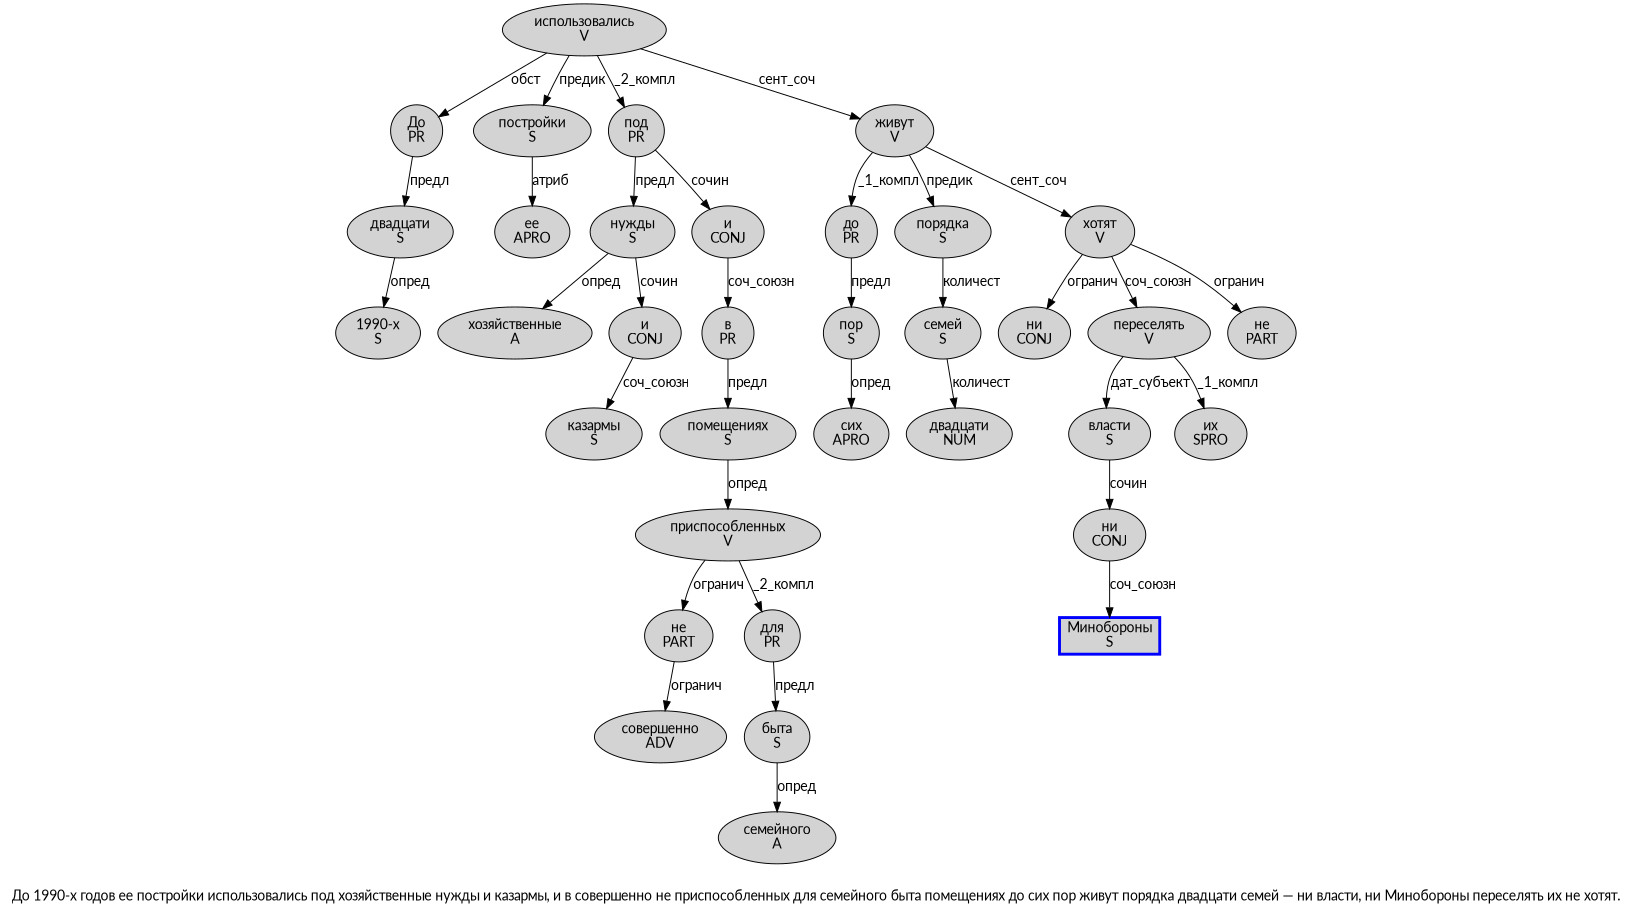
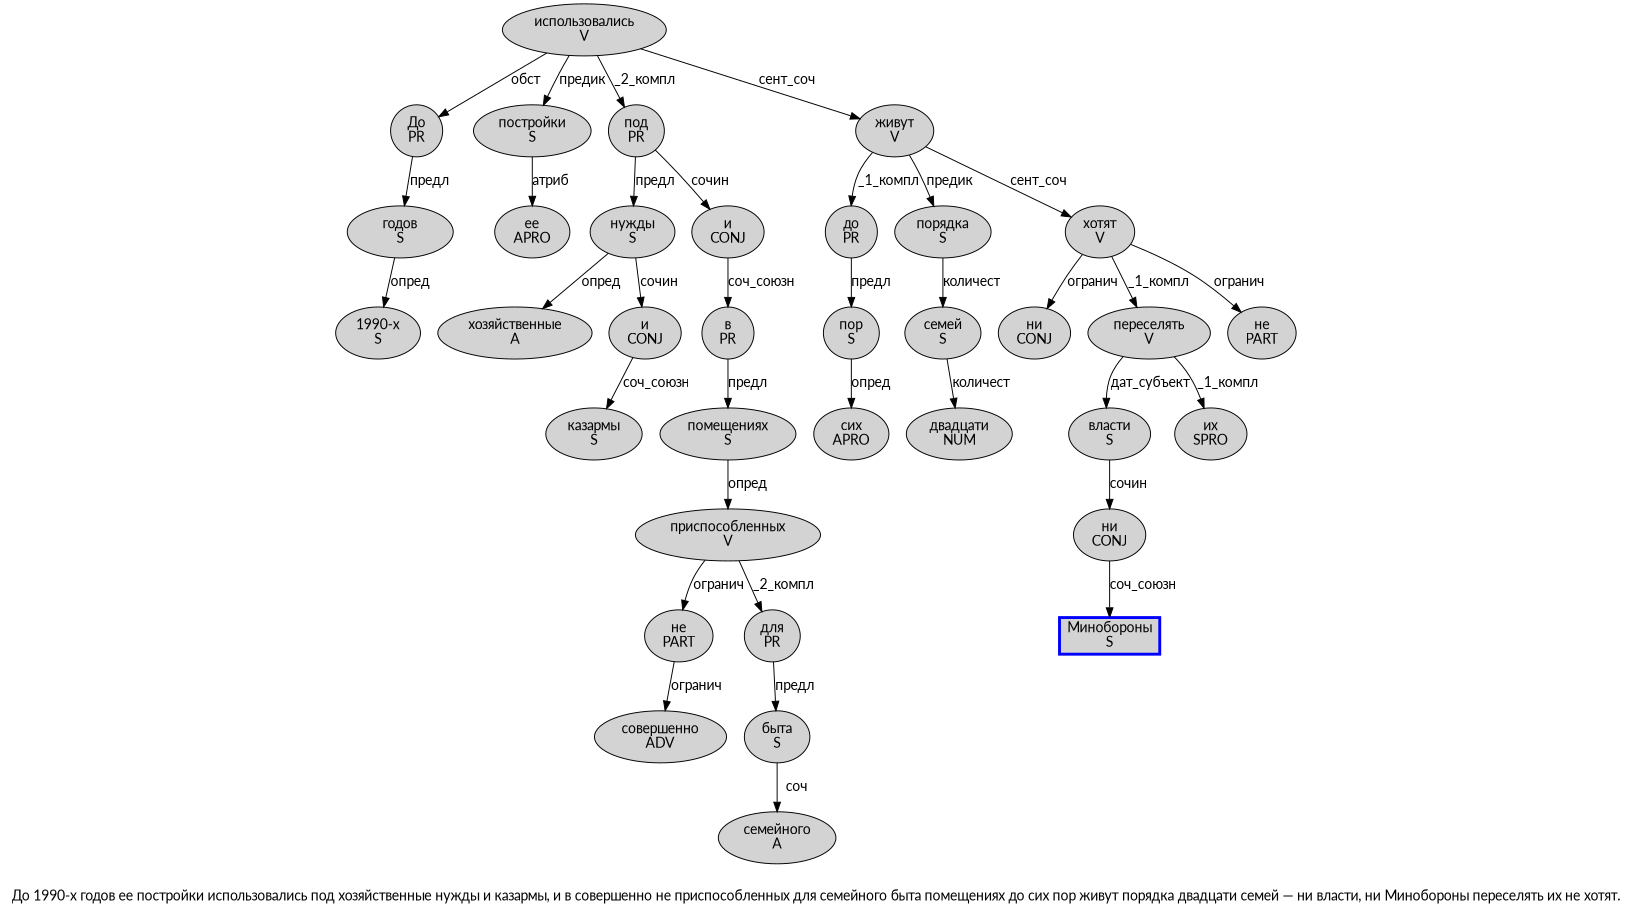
node "двадцати S": label "двадцати S" -> "годов S"
edge "хотят V" -> "переселять V": label "соч_союзн" -> "_1_компл"
edge "быта S" -> "семейного A": label "опред" -> "соч"
